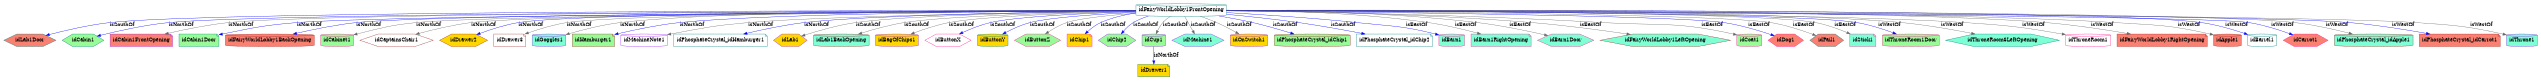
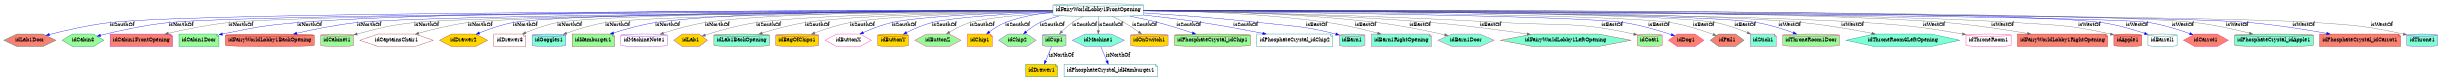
edge "idFairyWorldLobby1FrontOpening" -> "idPhosphateCrystal_idHamburger1": now "idMachine1" -> "idPhosphateCrystal_idHamburger1"
node "idCabin1": label "idCabin1" -> "idCabin3"
node "idButtonY": color teal -> brown
